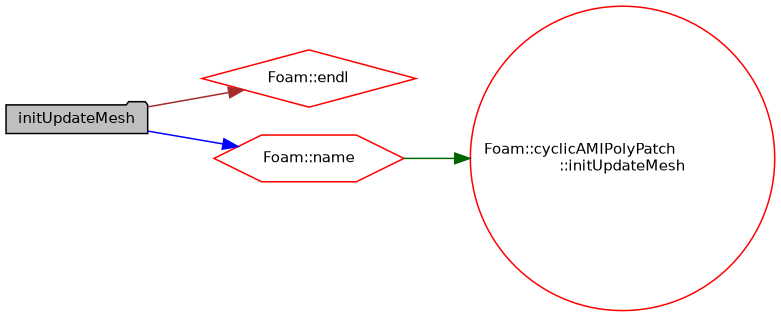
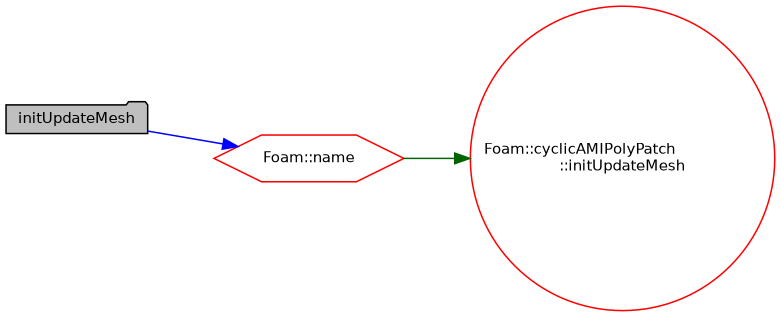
node "Foam::endl": removed
